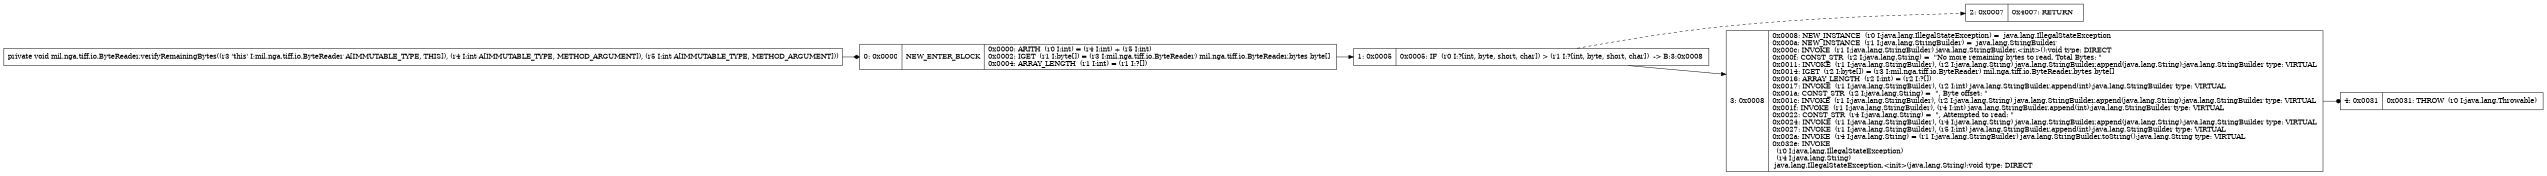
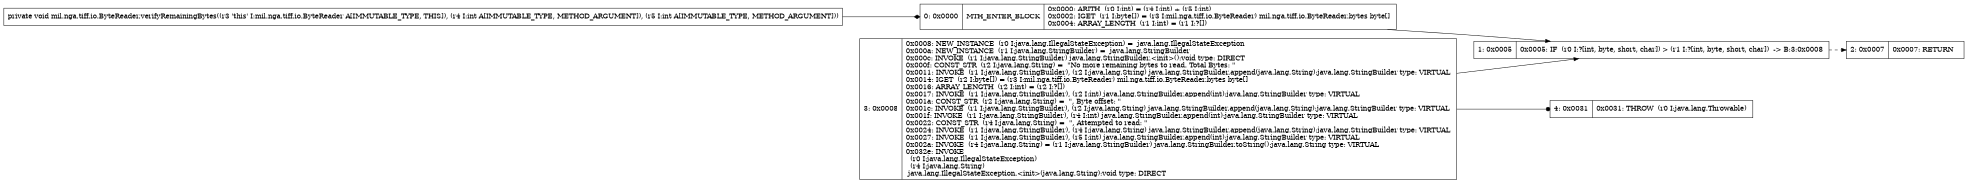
node "2: 0x0007": text "0x4007: RETURN" -> "0x0007: RETURN"
node "0: 0x0000": text "NEW_ENTER_BLOCK" -> "MTH_ENTER_BLOCK"
edge "1: 0x0005" -> "3: 0x0008": reversed
